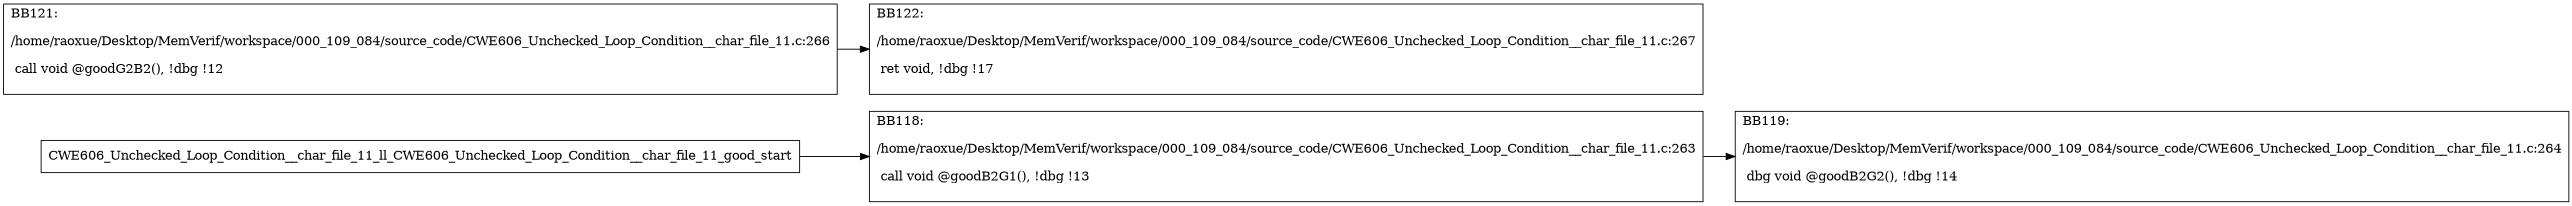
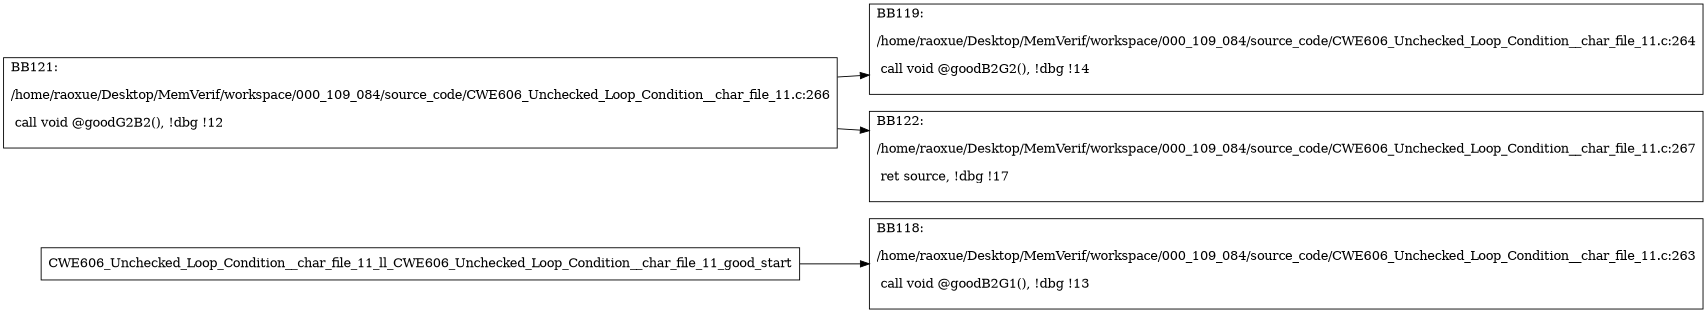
node "BB122:": text "ret void, !dbg !17" -> "ret source, !dbg !17"
edge "BB118:" -> "BB119:": now "BB121:" -> "BB119:"
node "BB119:": text "dbg void @goodB2G2(), !dbg !14" -> "call void @goodB2G2(), !dbg !14"
